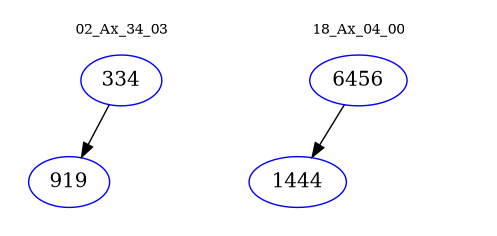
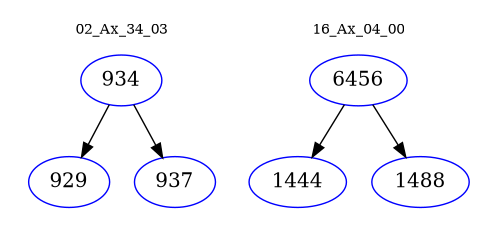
cluster "18_Ax_04_00": label "18_Ax_04_00" -> "16_Ax_04_00"
node "334": label "334" -> "934"
node "919": label "919" -> "929"
node "937": added
node "1488": added
